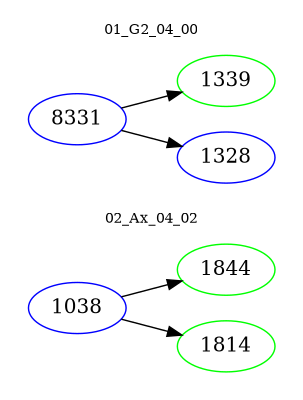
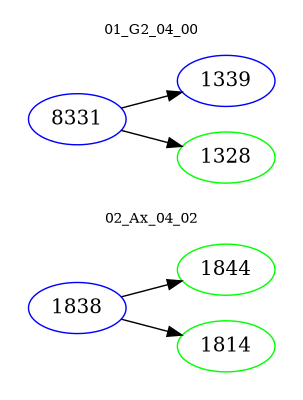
node "1339": color green -> blue
node "1328": color blue -> green
node "1038": label "1038" -> "1838"
